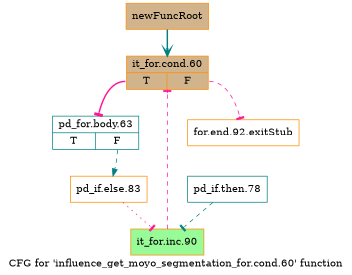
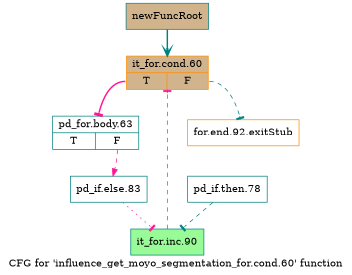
node "newFuncRoot": color darkorange -> teal
edge "it_for.cond.60" -> "for.end.92.exitStub": color deeppink -> teal
edge "pd_for.body.63" -> "pd_if.else.83": color teal -> deeppink
node "pd_if.else.83": color darkorange -> teal
node "it_for.inc.90": color darkorange -> teal
